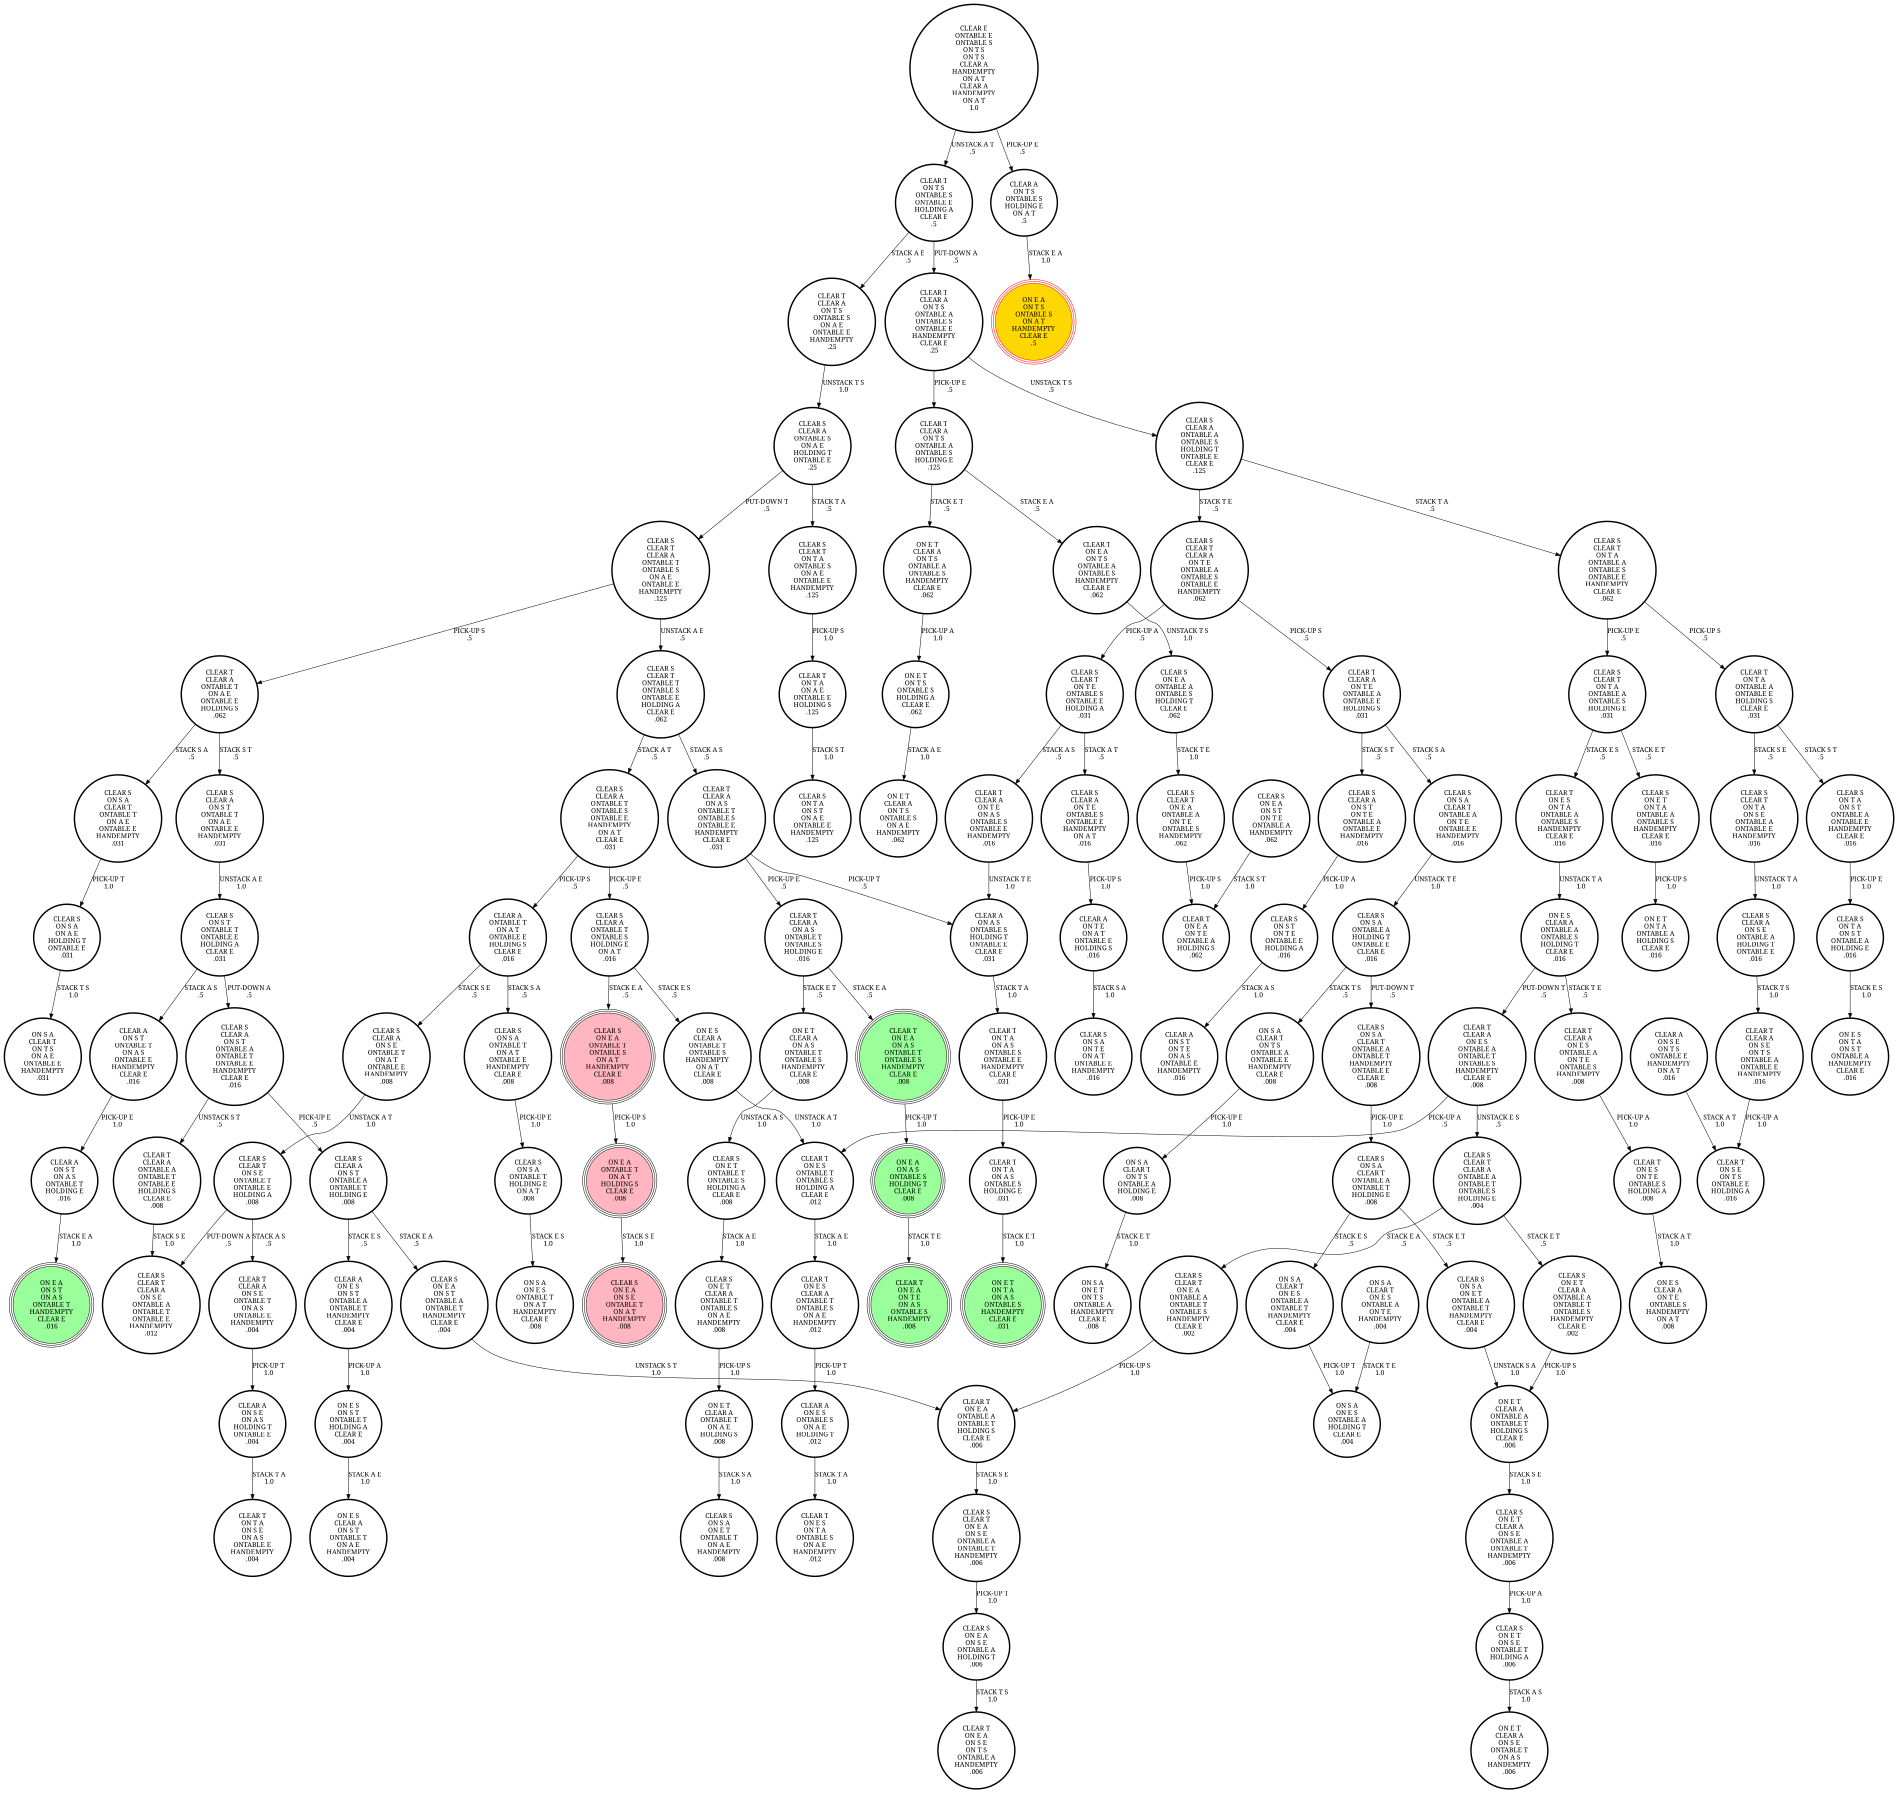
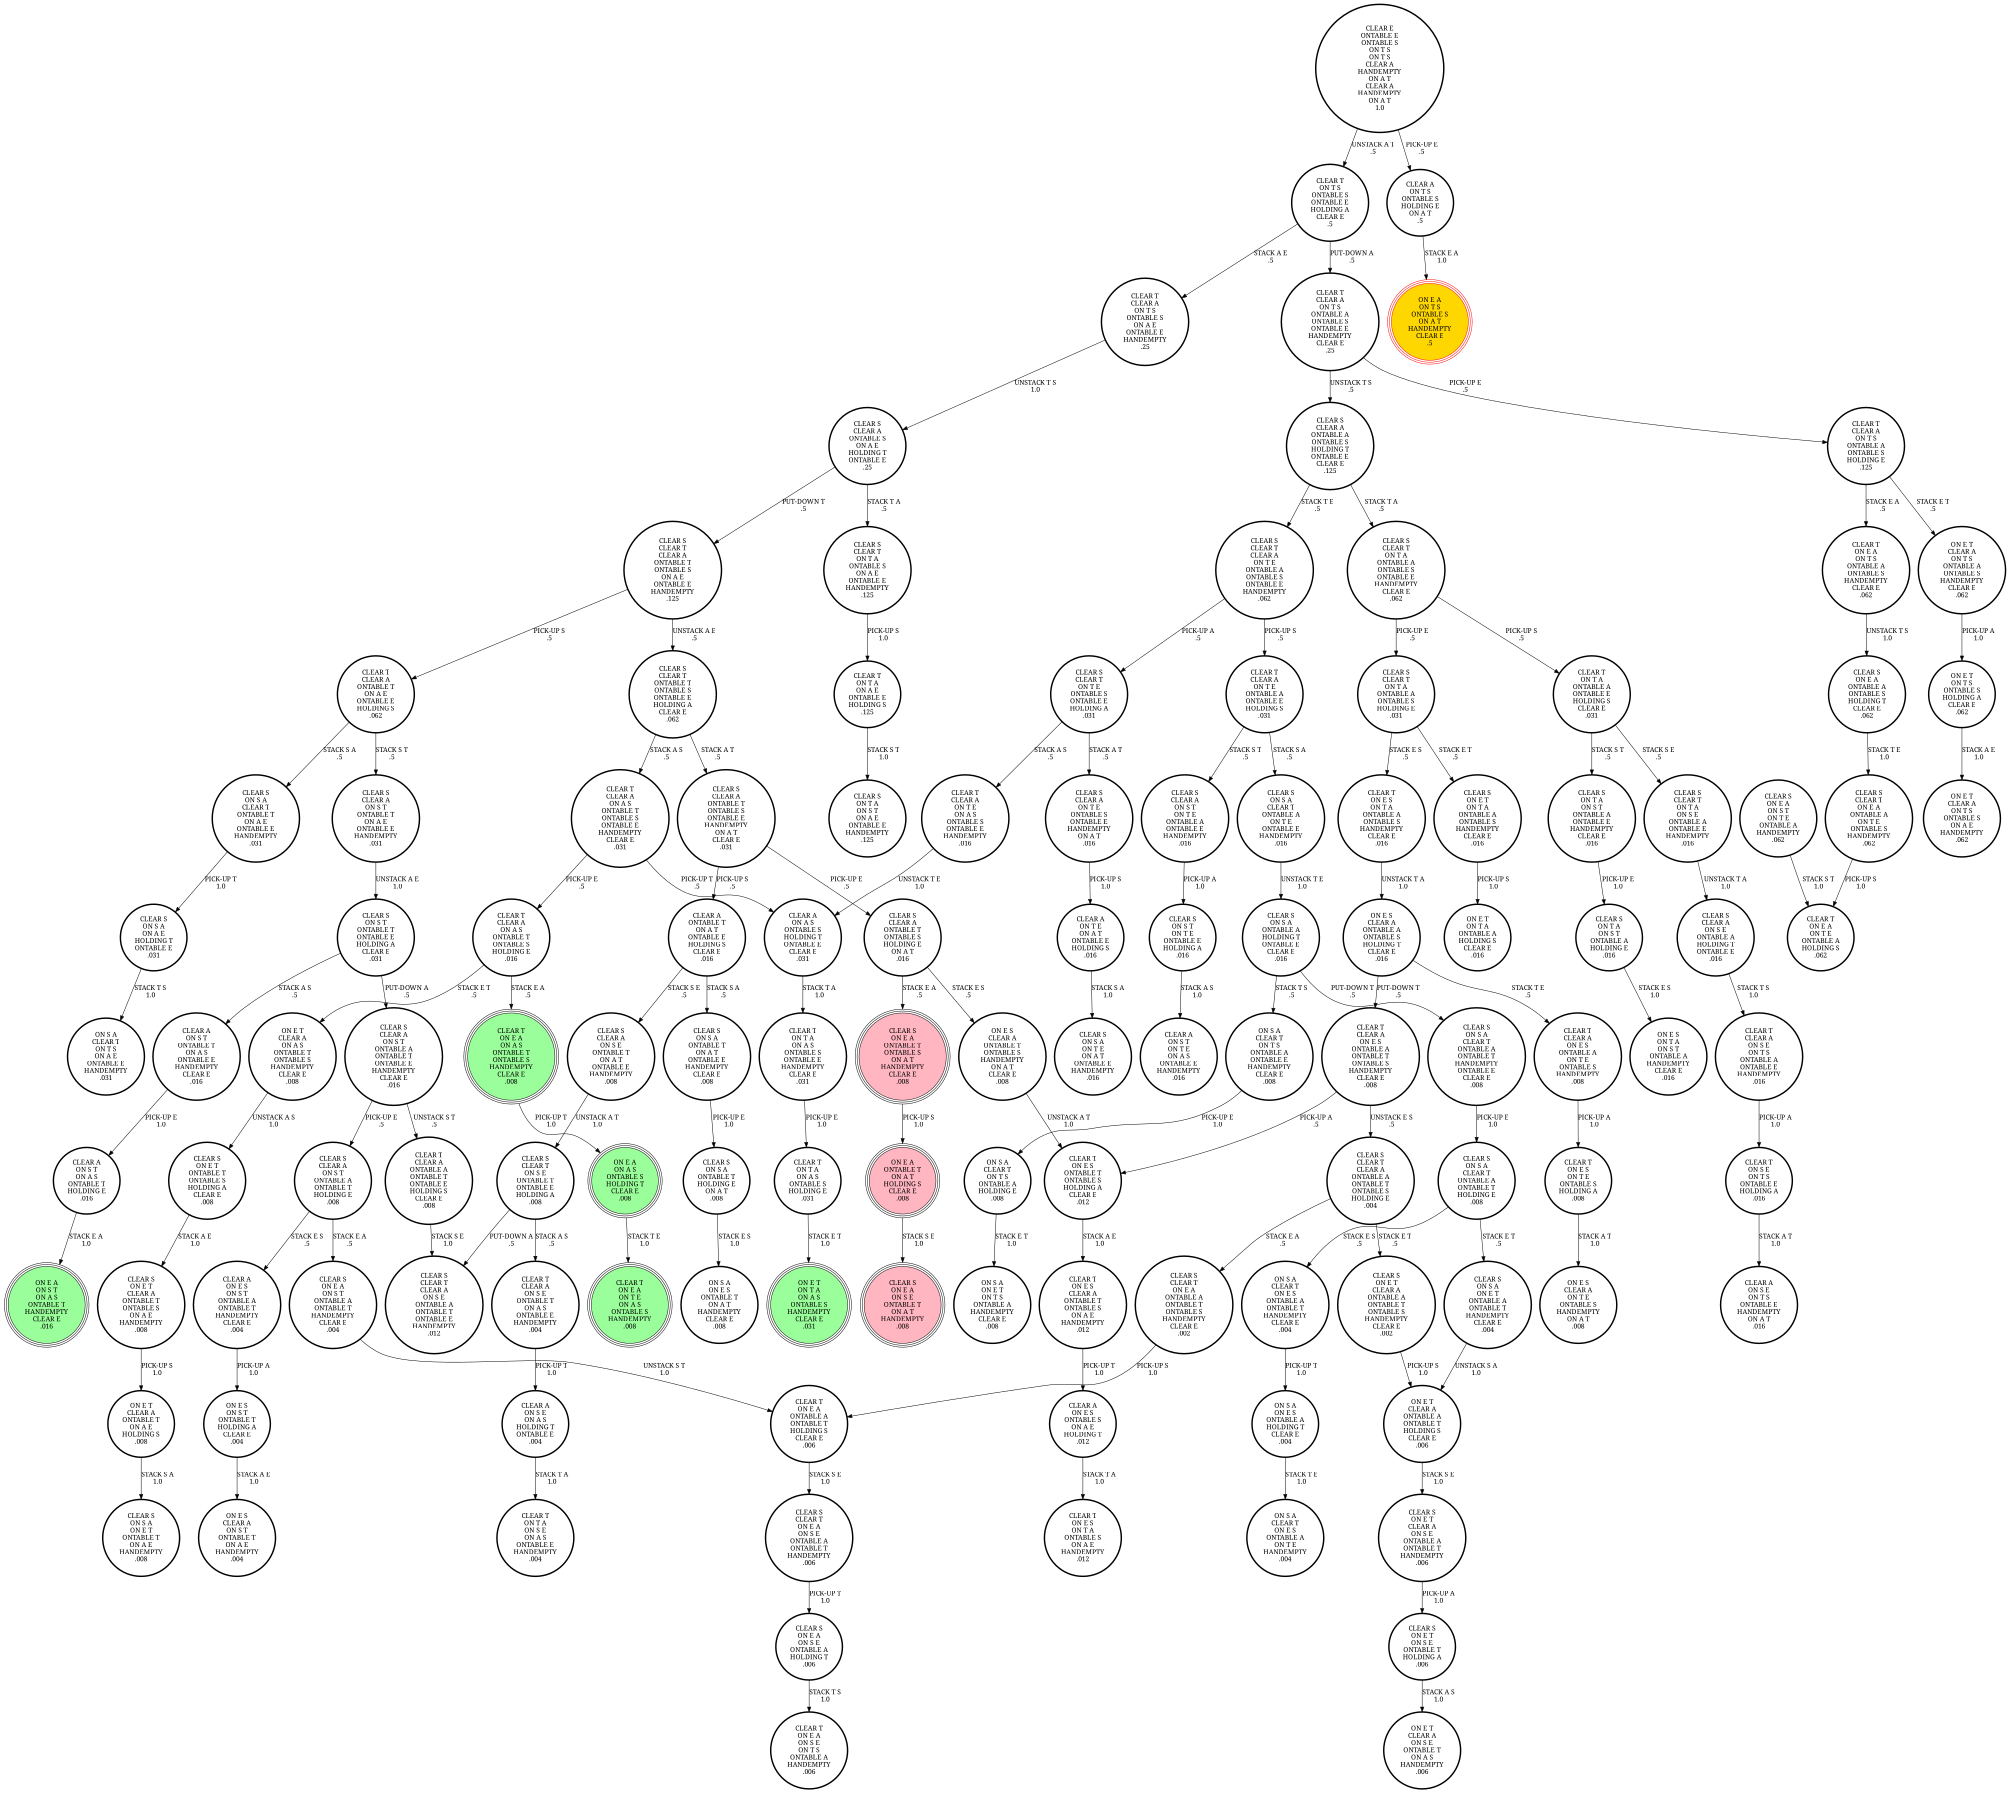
edge "CLEAR A ON S E ON T S ONTABLE E HANDEMPTY ON A T .016" -> "CLEAR T ON S E ON T S ONTABLE E HOLDING A .016": reversed
edge "ON S A CLEAR T ON E S ONTABLE A ON T E HANDEMPTY .004" -> "ON S A ON E S ONTABLE A HOLDING T CLEAR E .004": reversed
